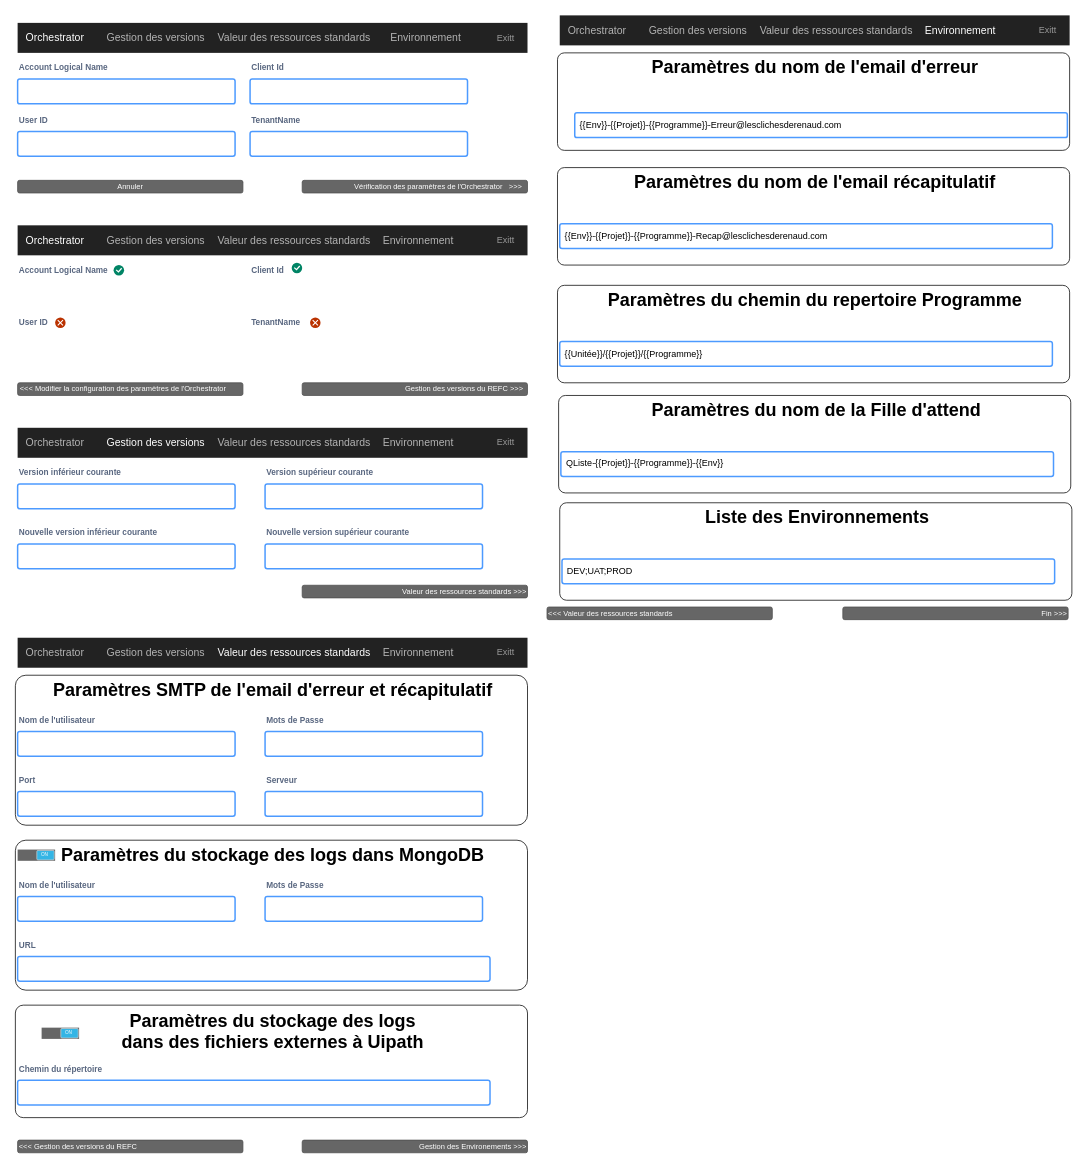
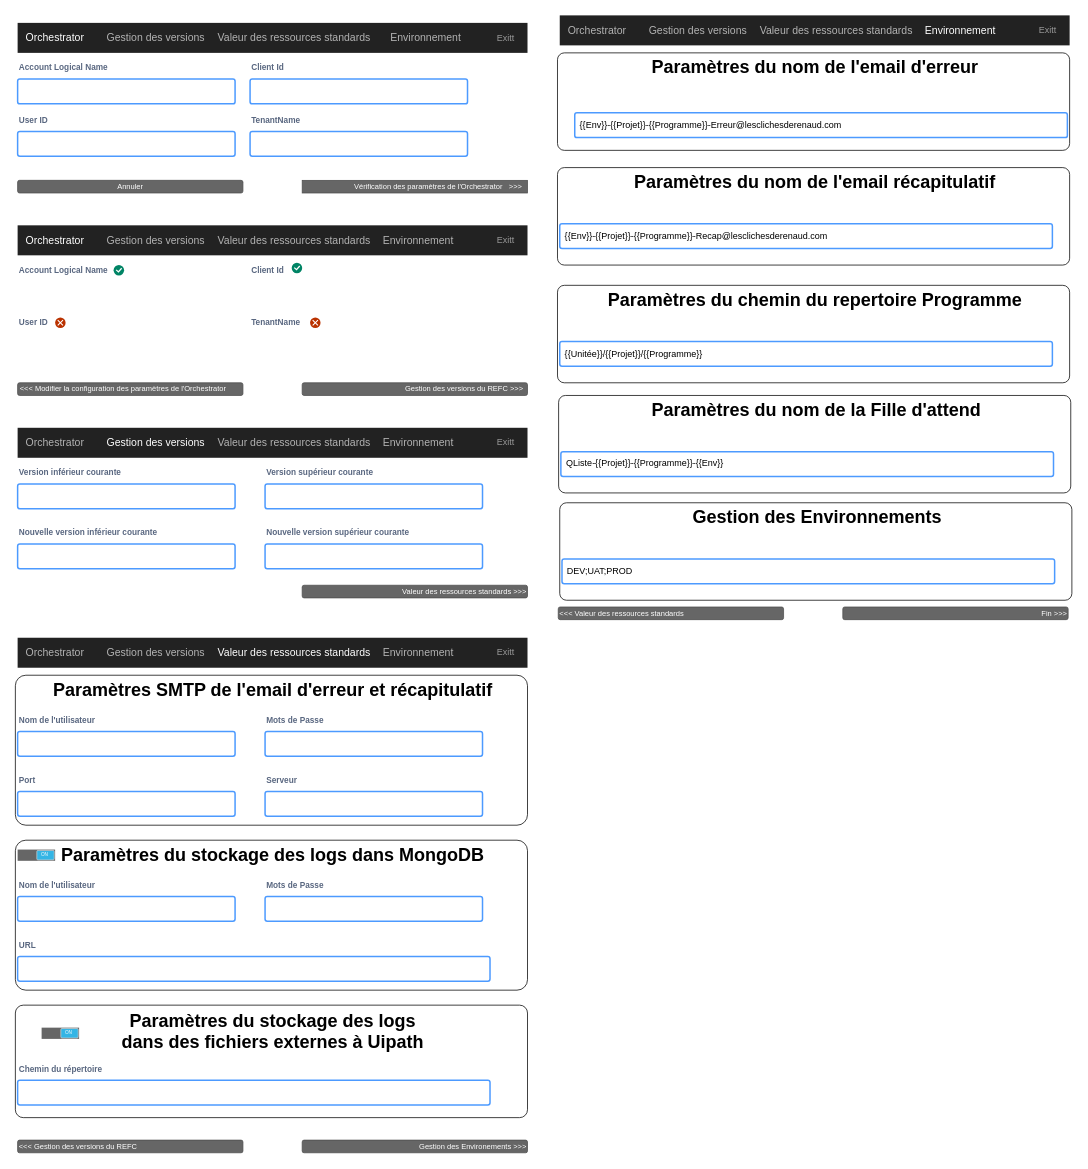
node "Vérification des paramètres de l'Orchestrator >>>": shape rounded rectangle -> rectangle
node "Liste des Environnements": label "Liste des Environnements" -> "Gestion des Environnements"
node "<<< Valeur des ressources standards": moved (660, 613) -> (671, 613)
